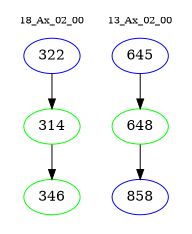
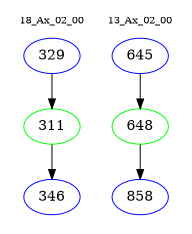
node "322": label "322" -> "329"
node "314": label "314" -> "311"
node "346": color green -> blue
